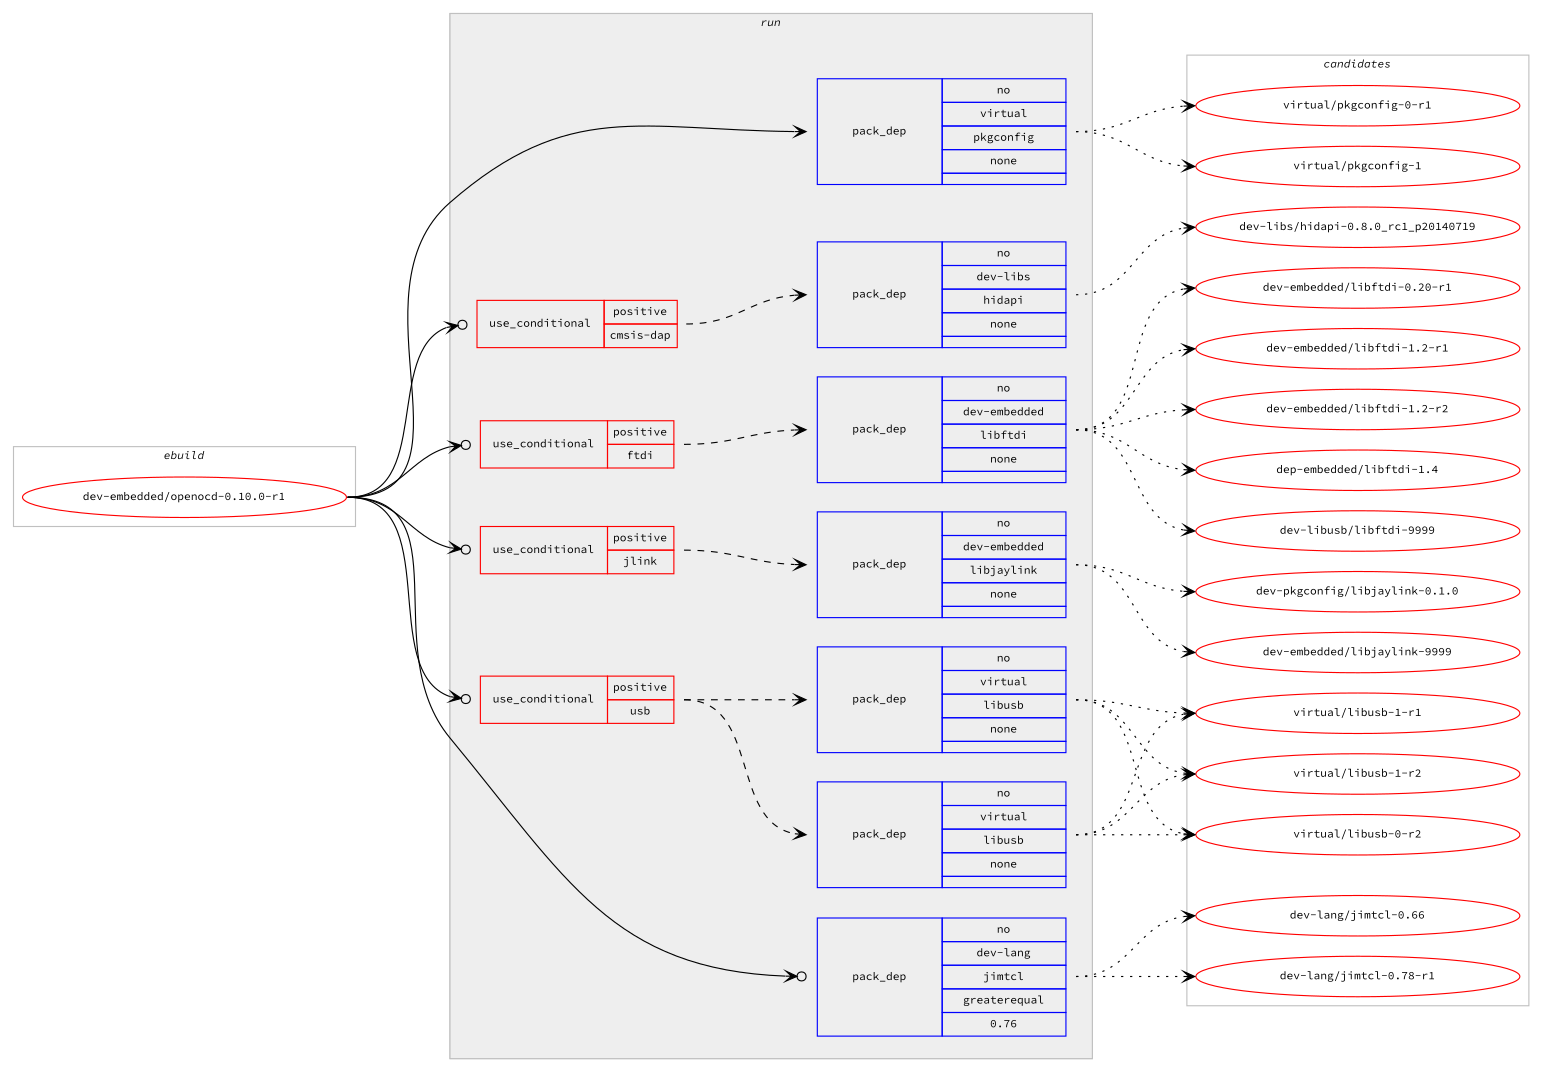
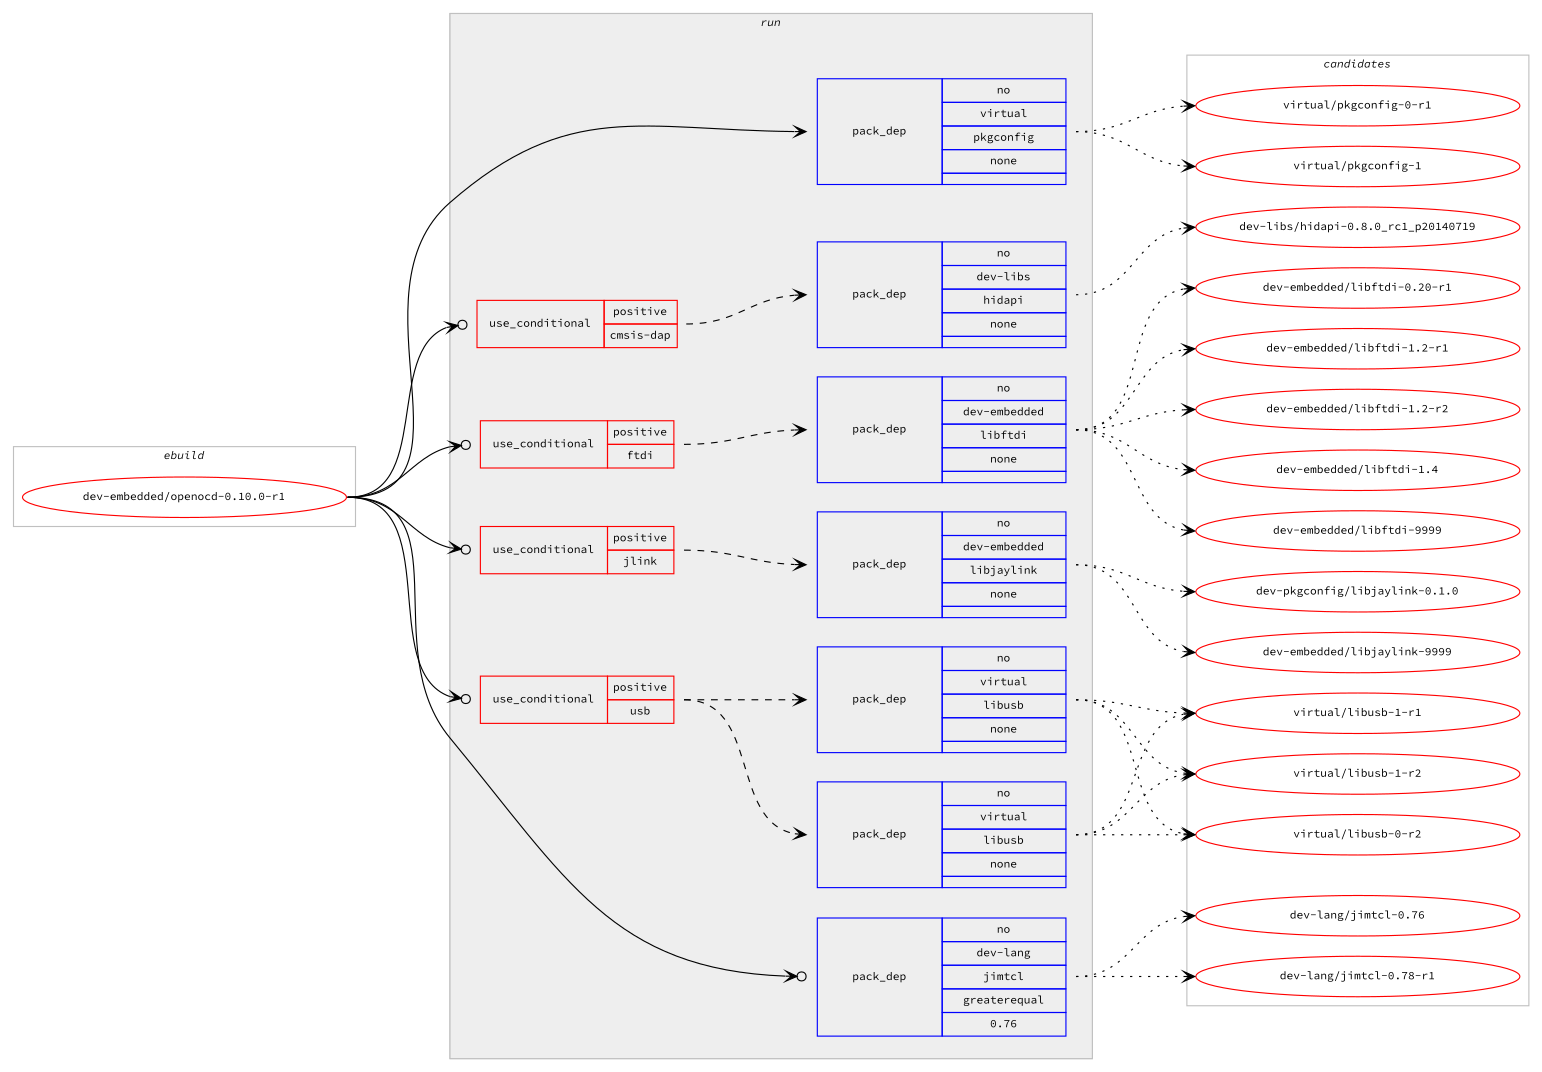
node "dep-embedded/libftdi-1.4": label "dep-embedded/libftdi-1.4" -> "dev-embedded/libftdi-1.4"
node "dev-libusb/libftdi-9999": label "dev-libusb/libftdi-9999" -> "dev-embedded/libftdi-9999"
node "dev-lang/jimtcl-0.66": label "dev-lang/jimtcl-0.66" -> "dev-lang/jimtcl-0.76"
